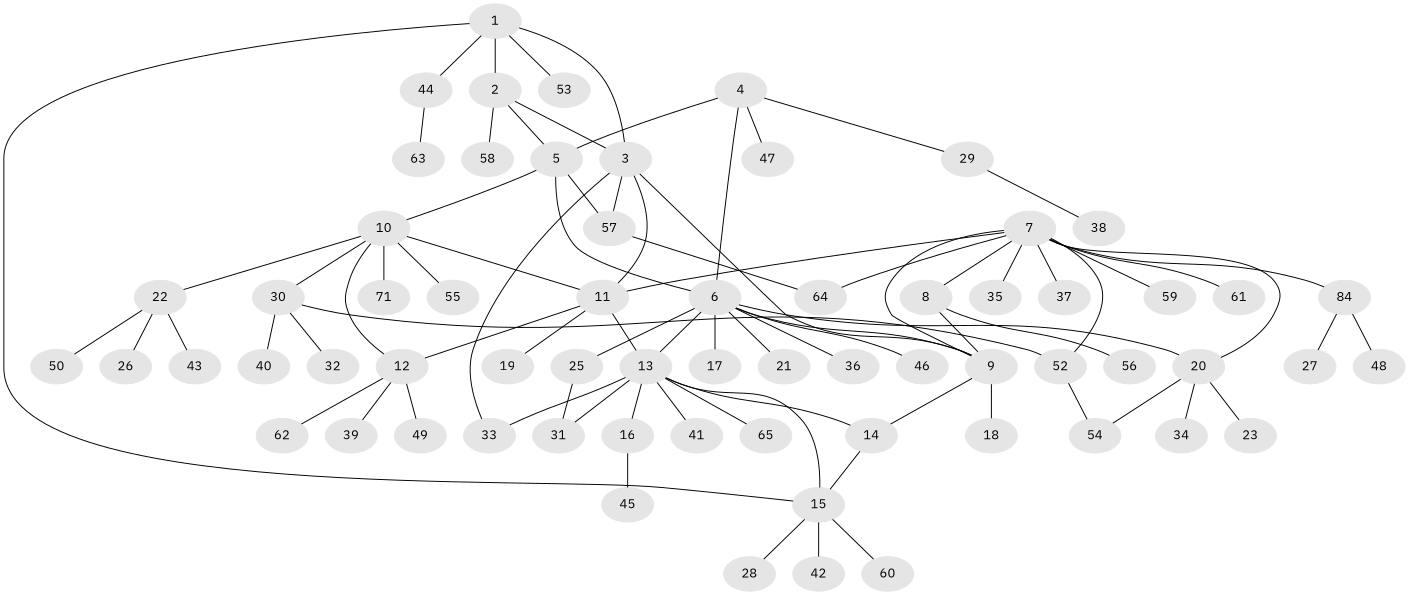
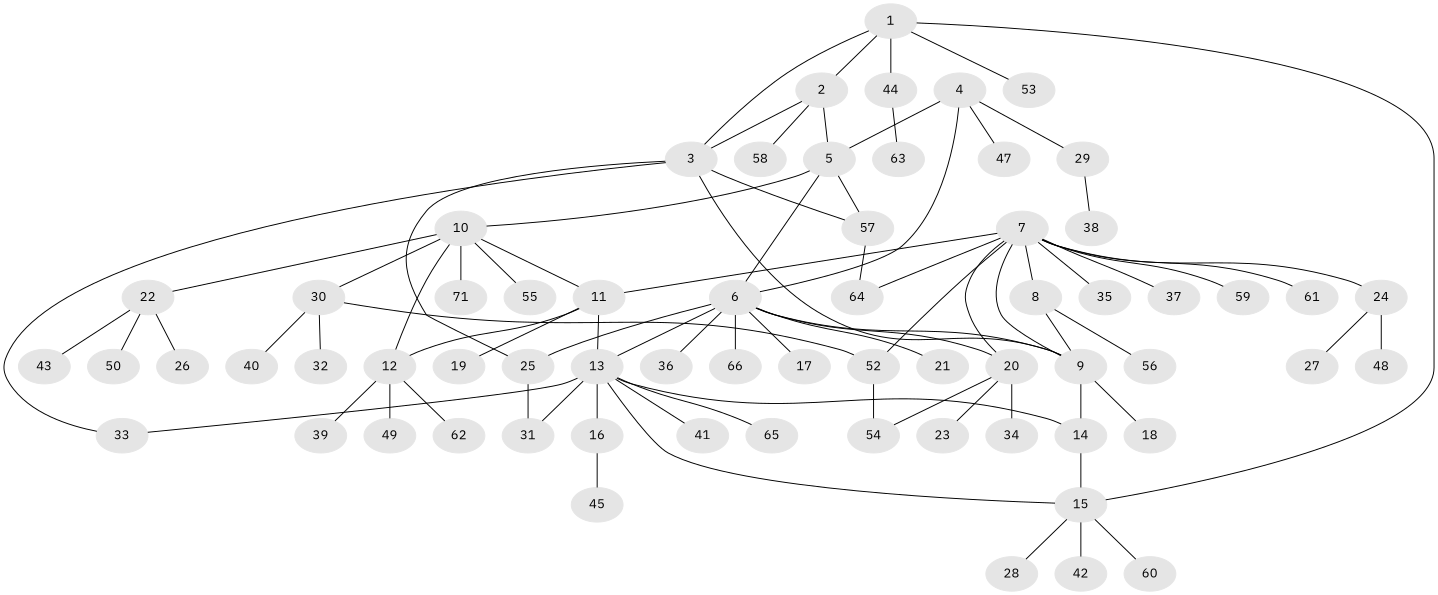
edge "3" -- "11": now "3" -- "25"
node "84": label "84" -> "24"
node "46": label "46" -> "66"
